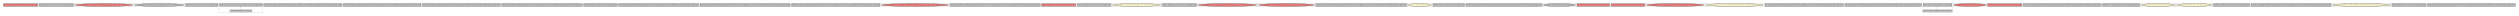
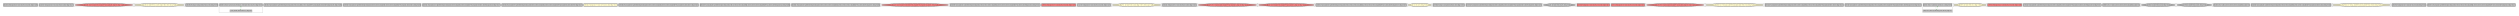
node "[32/35]  %idxprom25 = sext i32 %ix.0 to i64, !dbg !1328": fillcolor lightcoral -> grey
node "[42/43]  br label %for.cond1, !dbg !1332, !llvm.loop !1333": fillcolor grey -> lemonchiffon
node "[59/64]  %idxprom7 = sext i32 %iz.0 to i64, !dbg !1323": fillcolor grey -> lemonchiffon
node "[88/89]  br label %for.inc, !dbg !1330": fillcolor lightcoral -> lemonchiffon
node "[84/85]  br label %for.cond, !dbg !1306": fillcolor lemonchiffon -> grey
node "[92/93]  br label %for.cond1, !dbg !1314": fillcolor lemonchiffon -> grey
